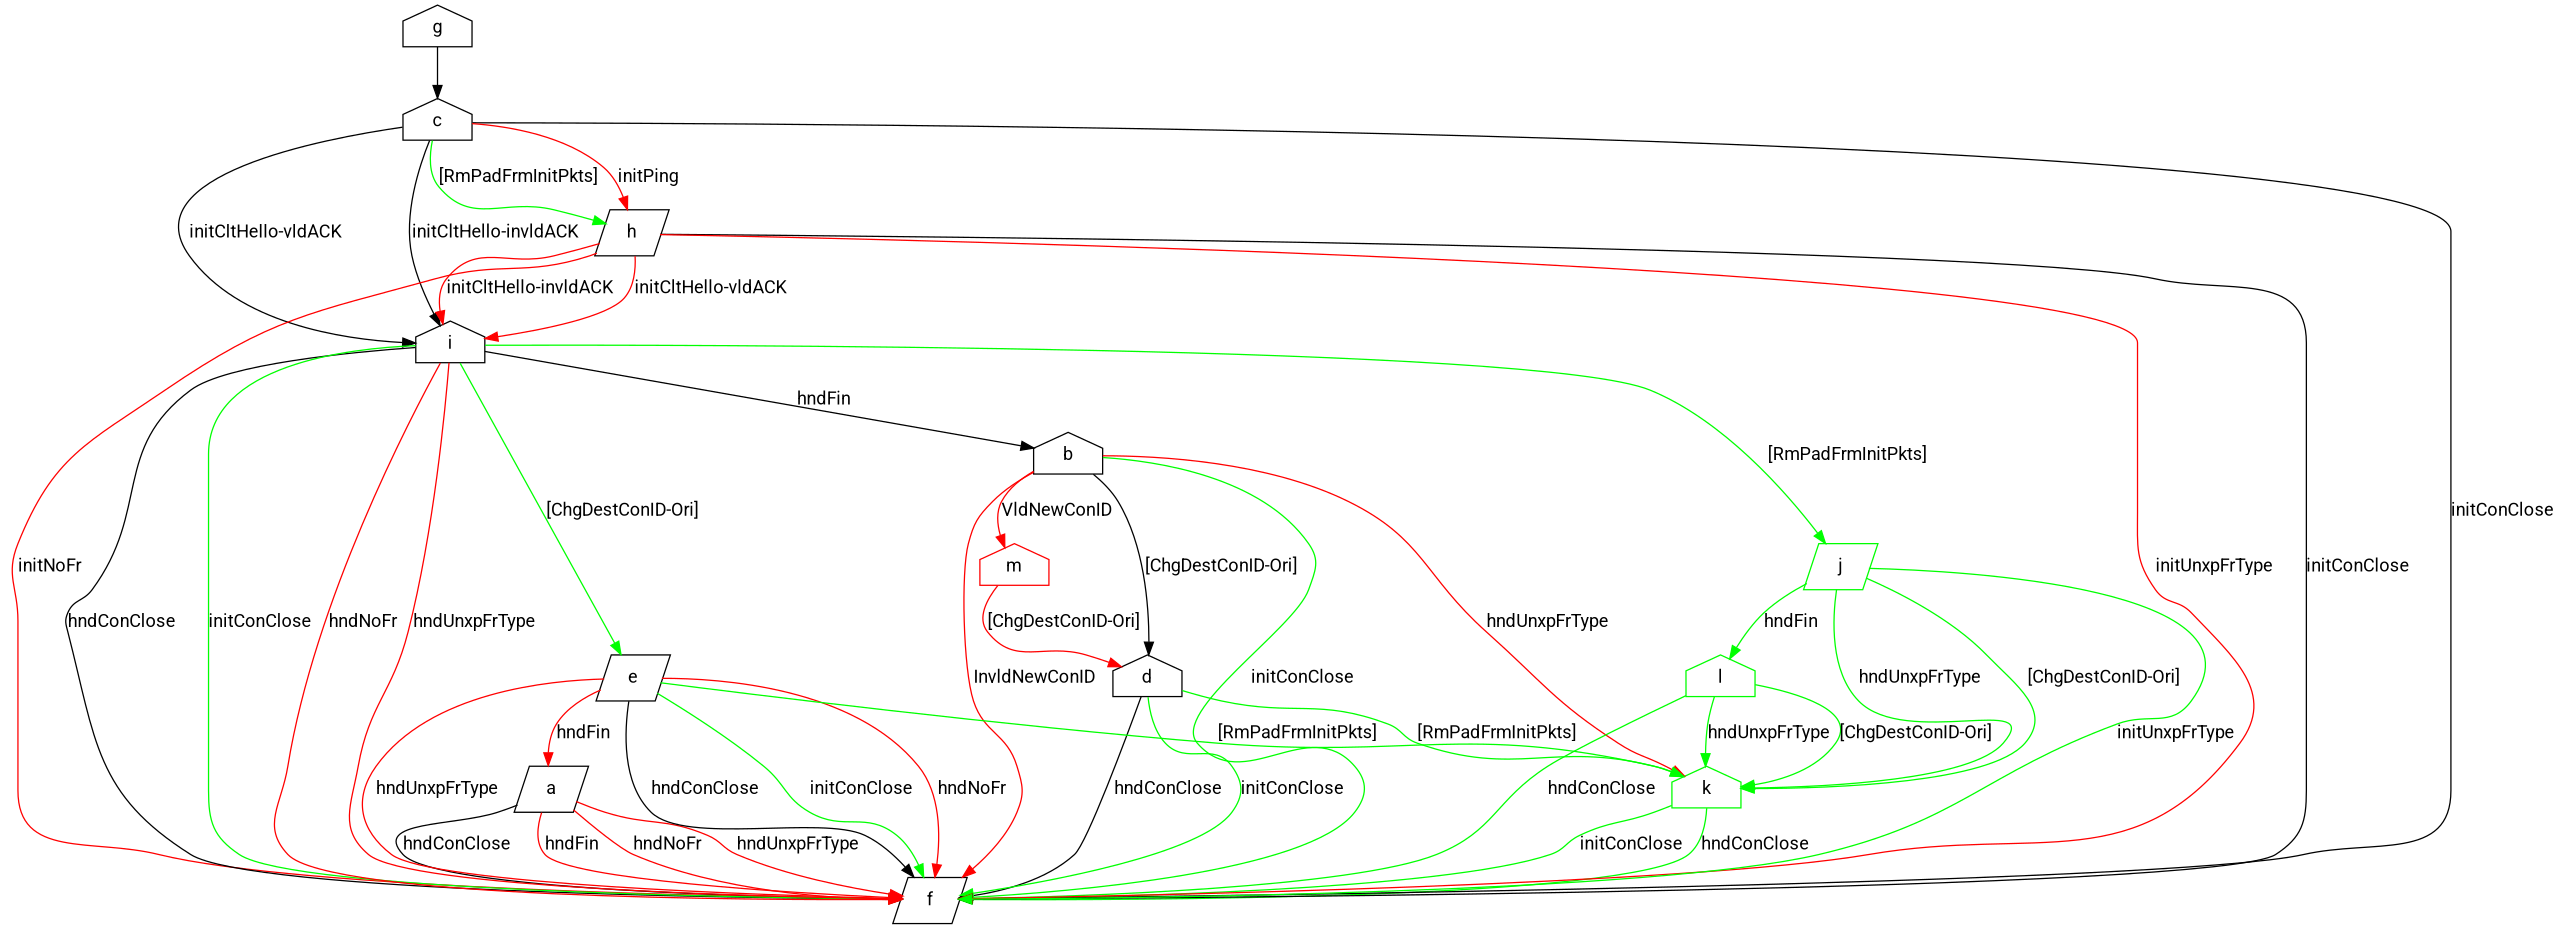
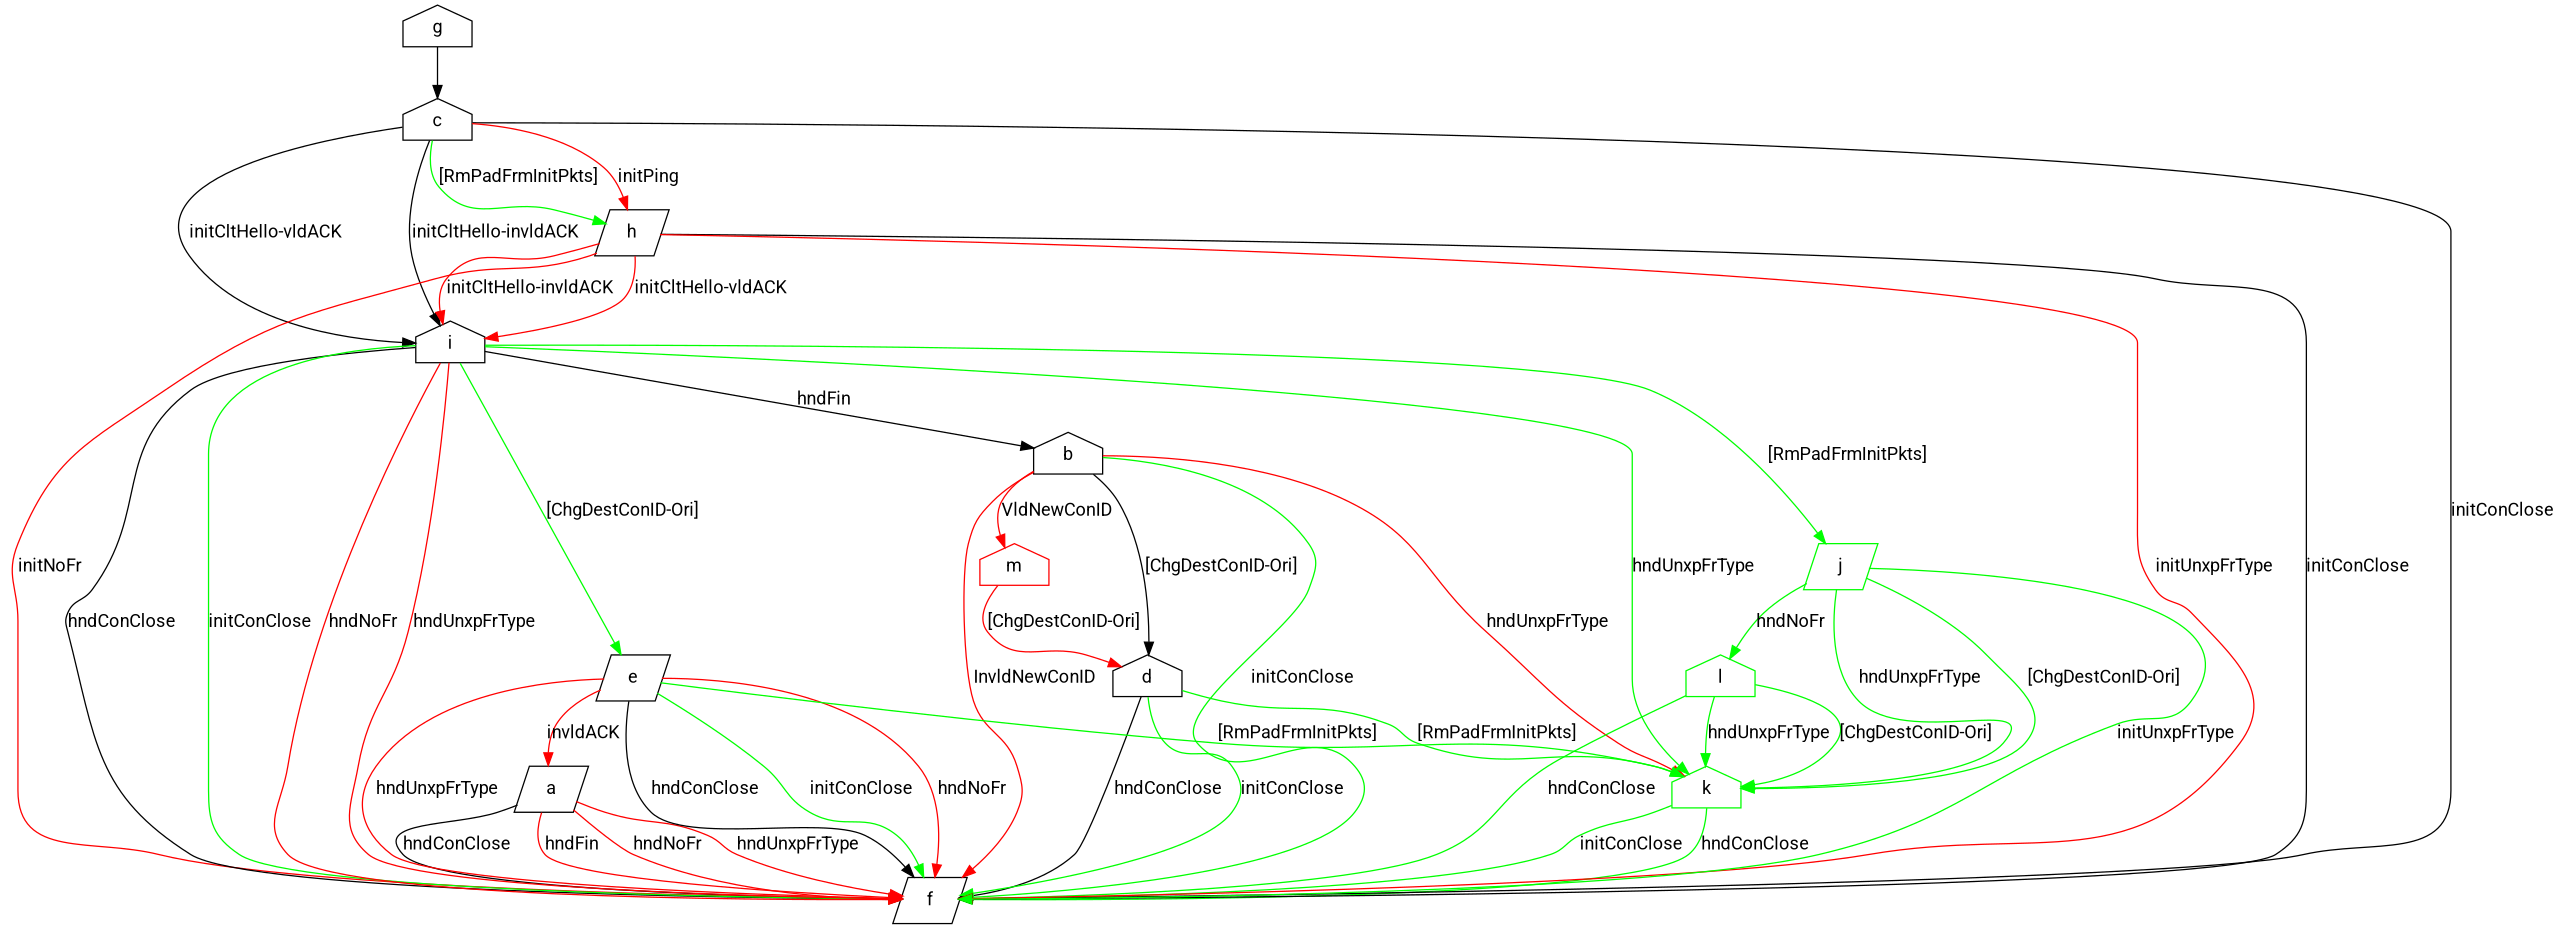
edge "i" -> "k": added, label "hndUnxpFrType"
edge "j" -> "l": label "hndFin " -> "hndNoFr "
edge "e" -> "a": label "hndFin " -> "invldACK "
